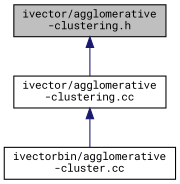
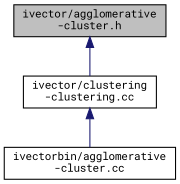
node "ivector/agglomerative -clustering.h": label "ivector/agglomerative -clustering.h" -> "ivector/agglomerative -cluster.h"
node "ivector/agglomerative -clustering.cc": label "ivector/agglomerative -clustering.cc" -> "ivector/clustering -clustering.cc"
